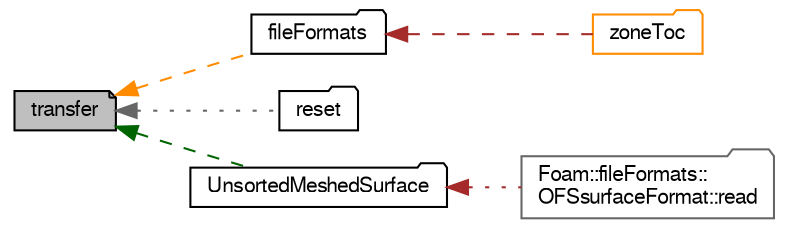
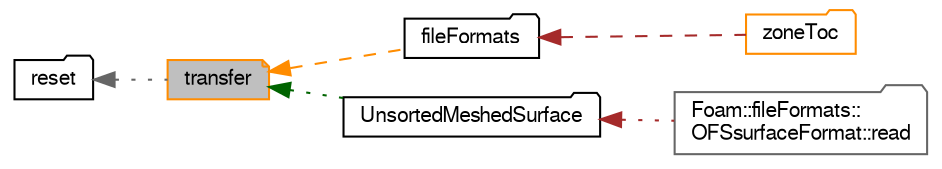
node "transfer": color black -> darkorange
edge "reset" -> "transfer": reversed
edge "UnsortedMeshedSurface" -> "transfer": style dashed -> dotted
